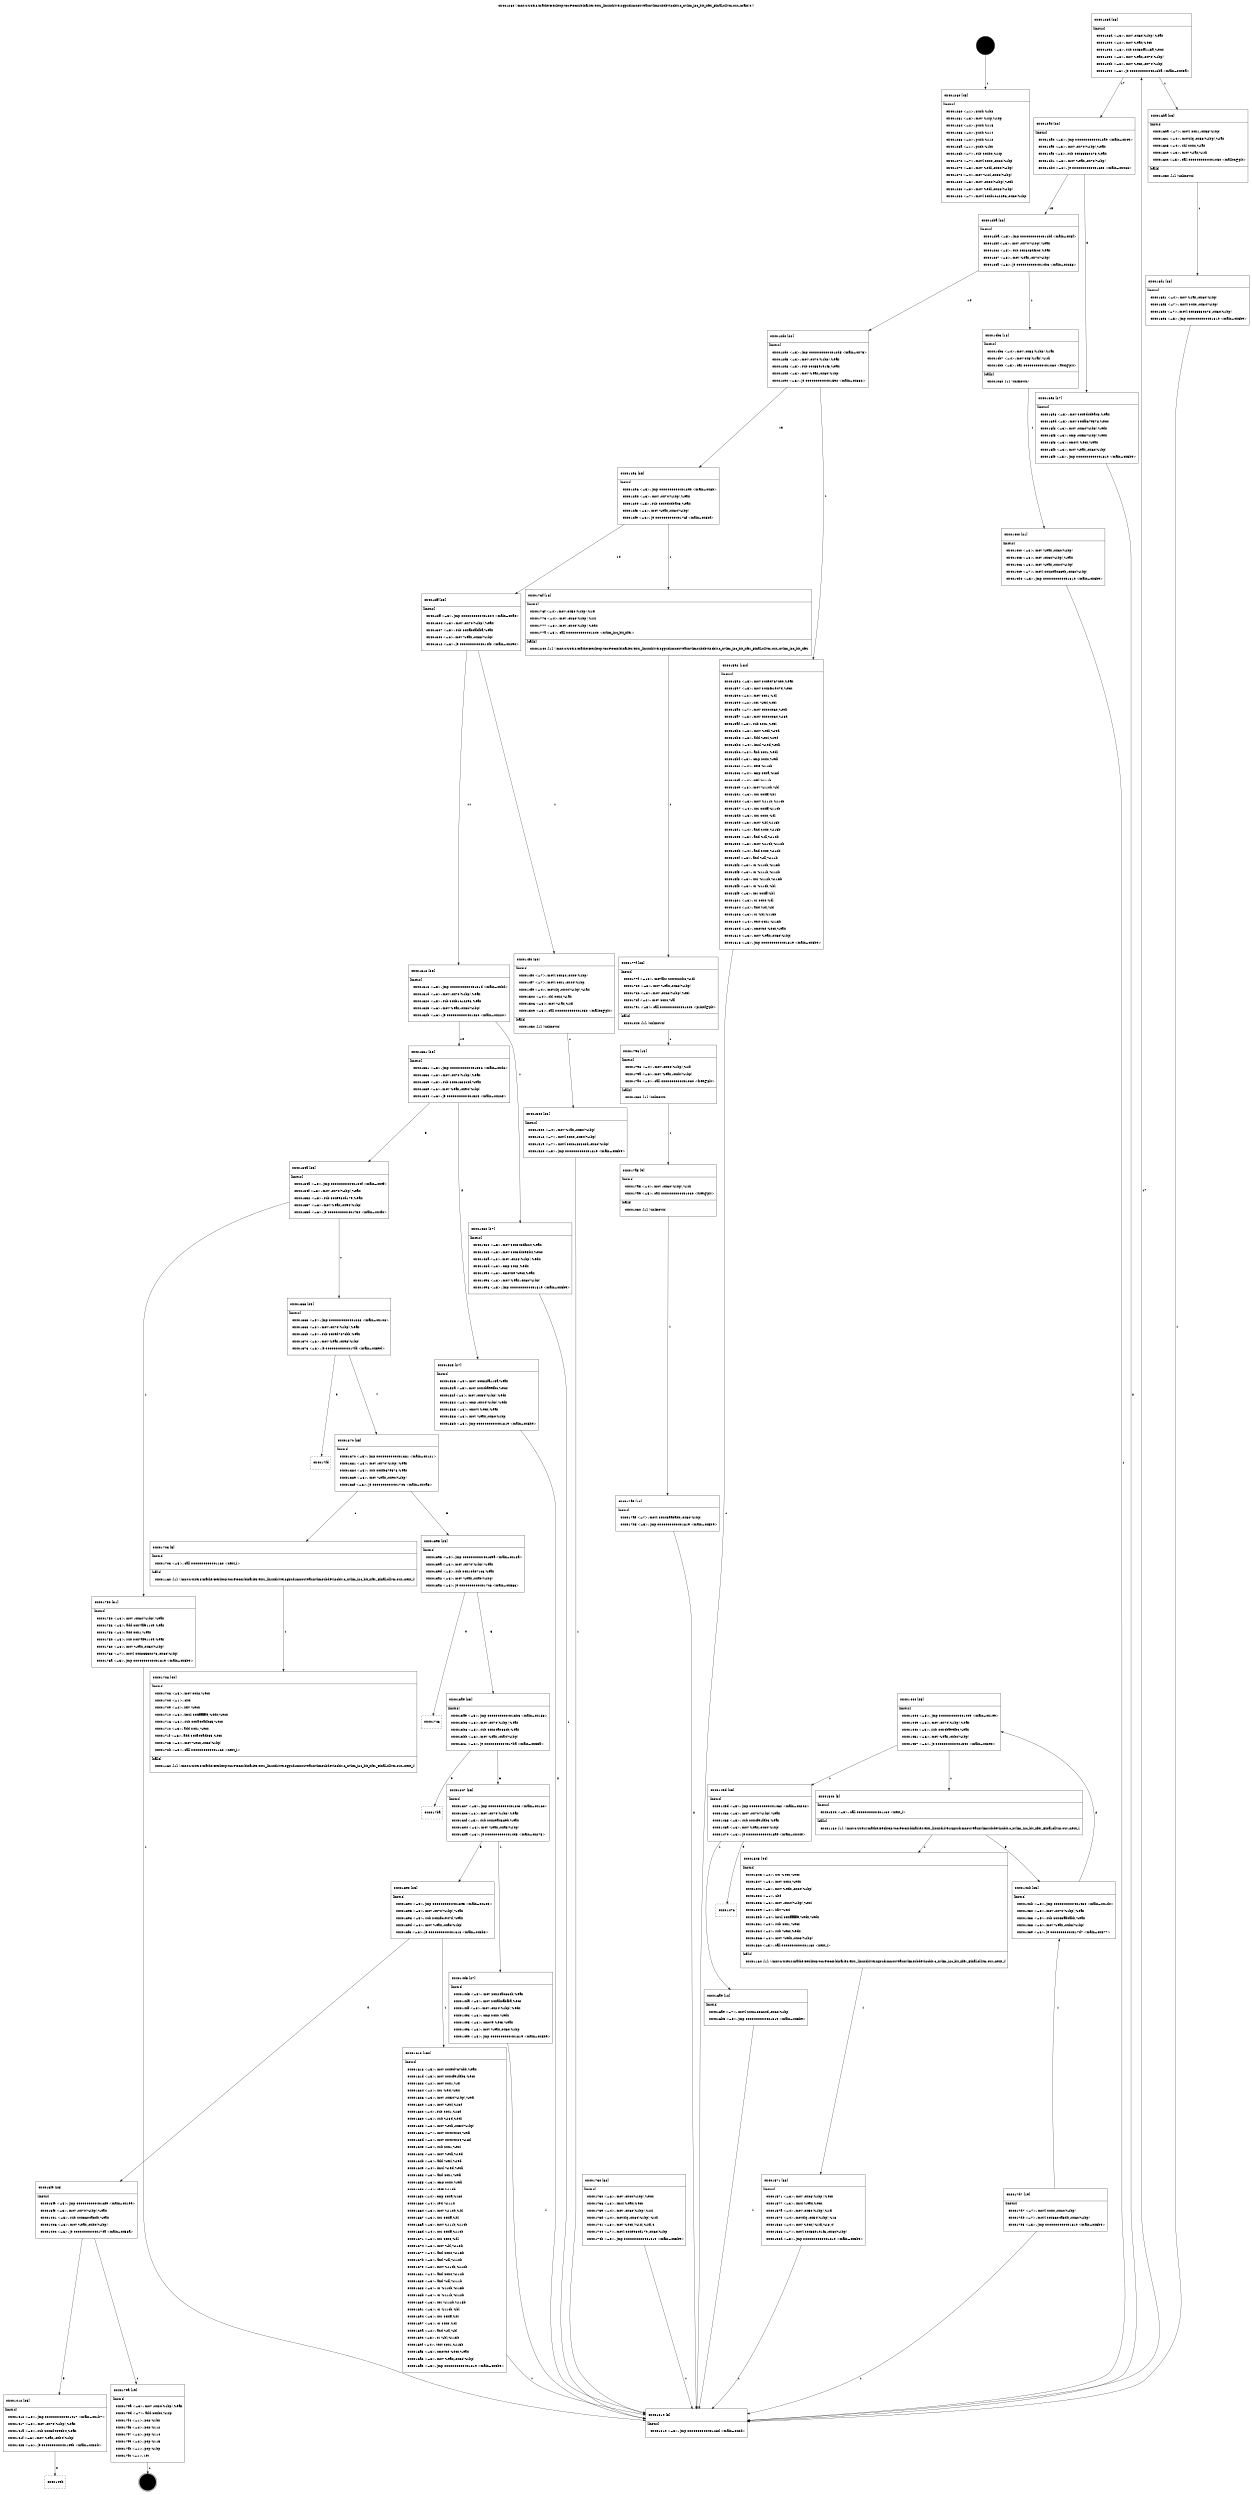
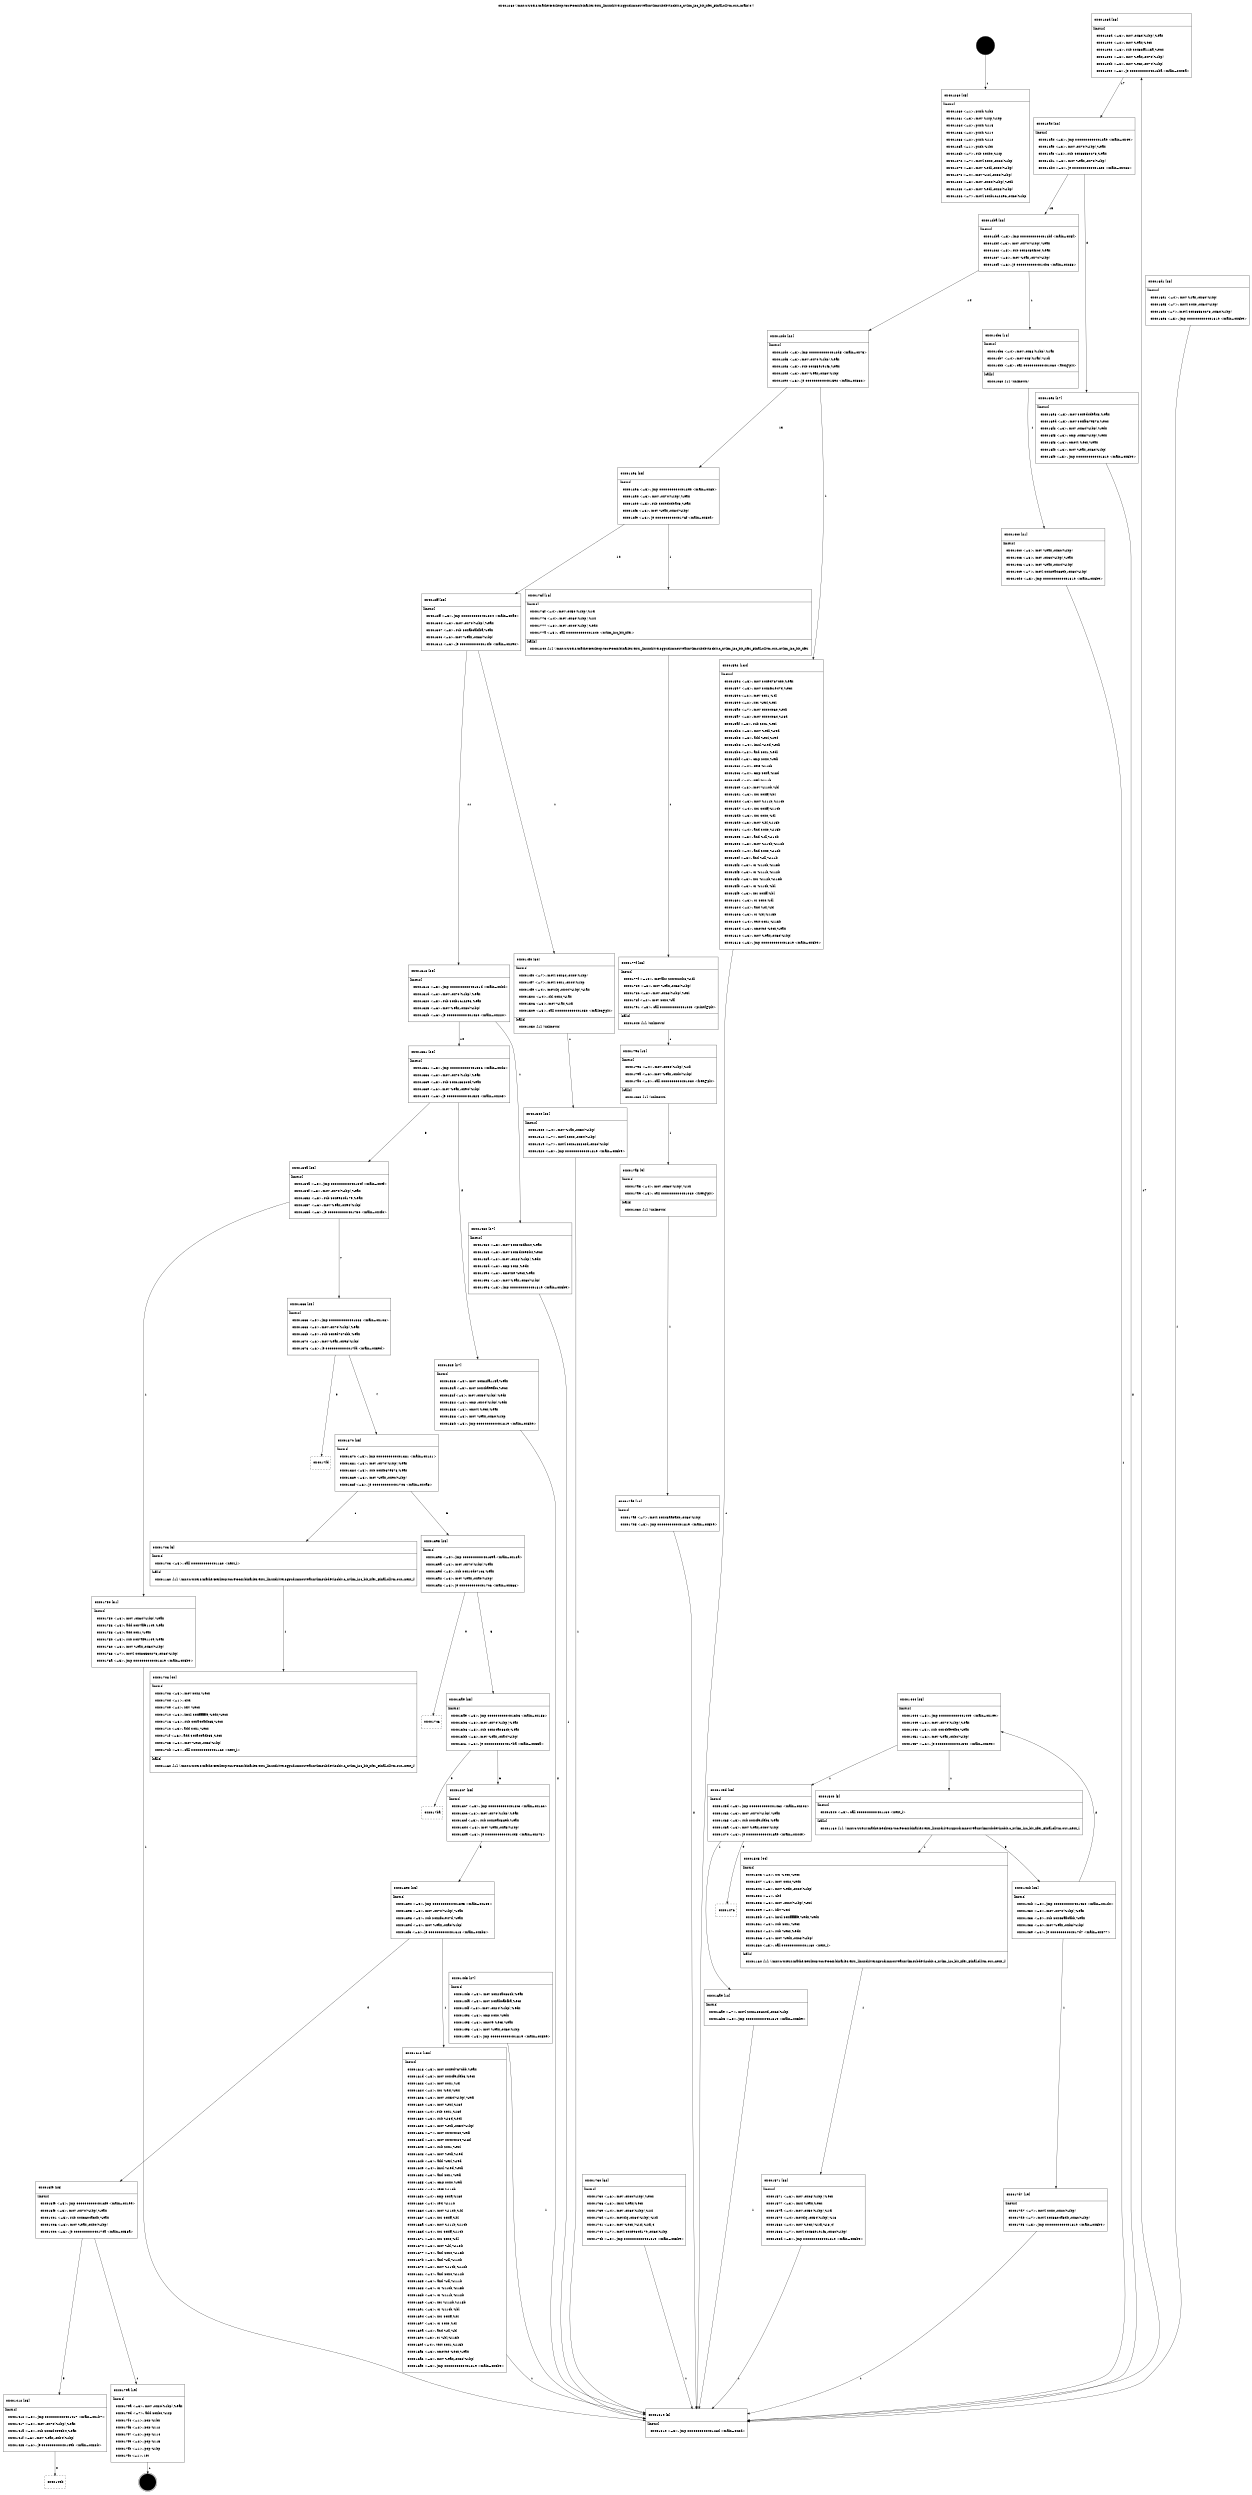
node "0x4016ba [23]": removed
edge "0x4013c7 [25]" -> "0x4014d5 [27]": removed, label "1"
edge "0x4017d7 [19]" -> "0x40142b [25]": reversed
